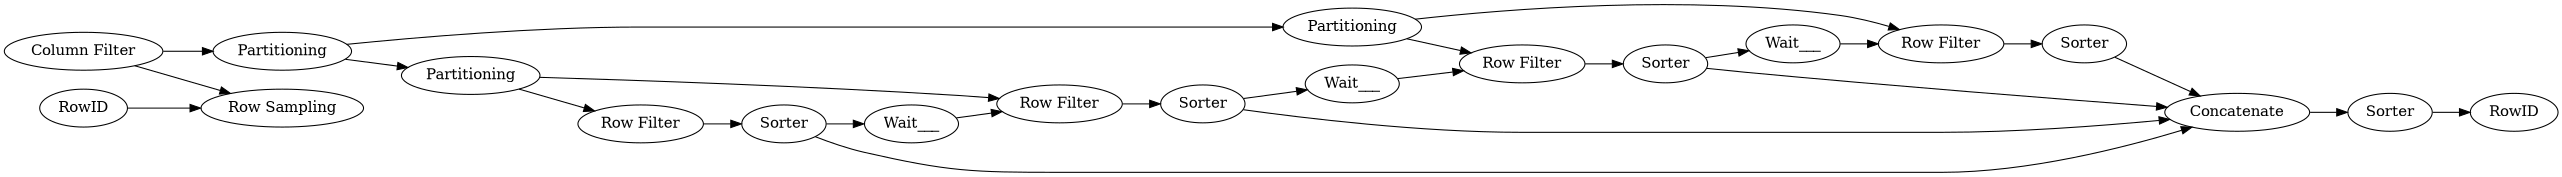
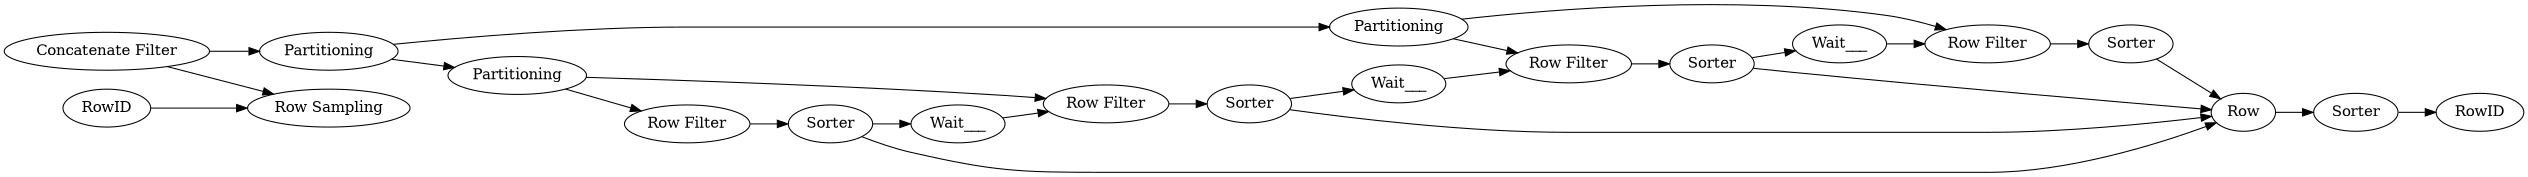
node "Column Filter": label "Column Filter" -> "Concatenate Filter"
node "Concatenate": label "Concatenate" -> "Row"
